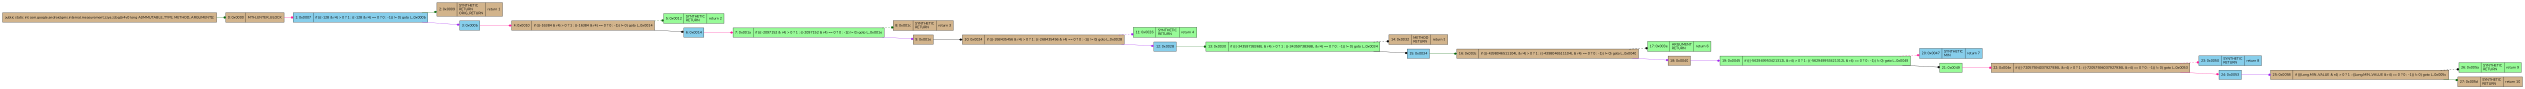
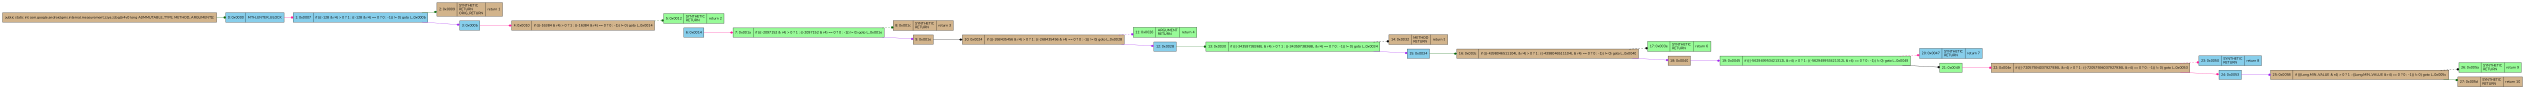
node "0: 0x0000": fillcolor tan -> skyblue
node "11: 0x0026": text "SYNTHETIC" -> "ARGUMENT"
edge "4: 0x0010" -> "6: 0x0014": removed
node "17: 0x003e": text "ARGUMENT" -> "SYNTHETIC"
edge "13: 0x0030" -> "15: 0x0034": color black -> purple
node "20: 0x0047": text "MIN" -> "RETURN"
